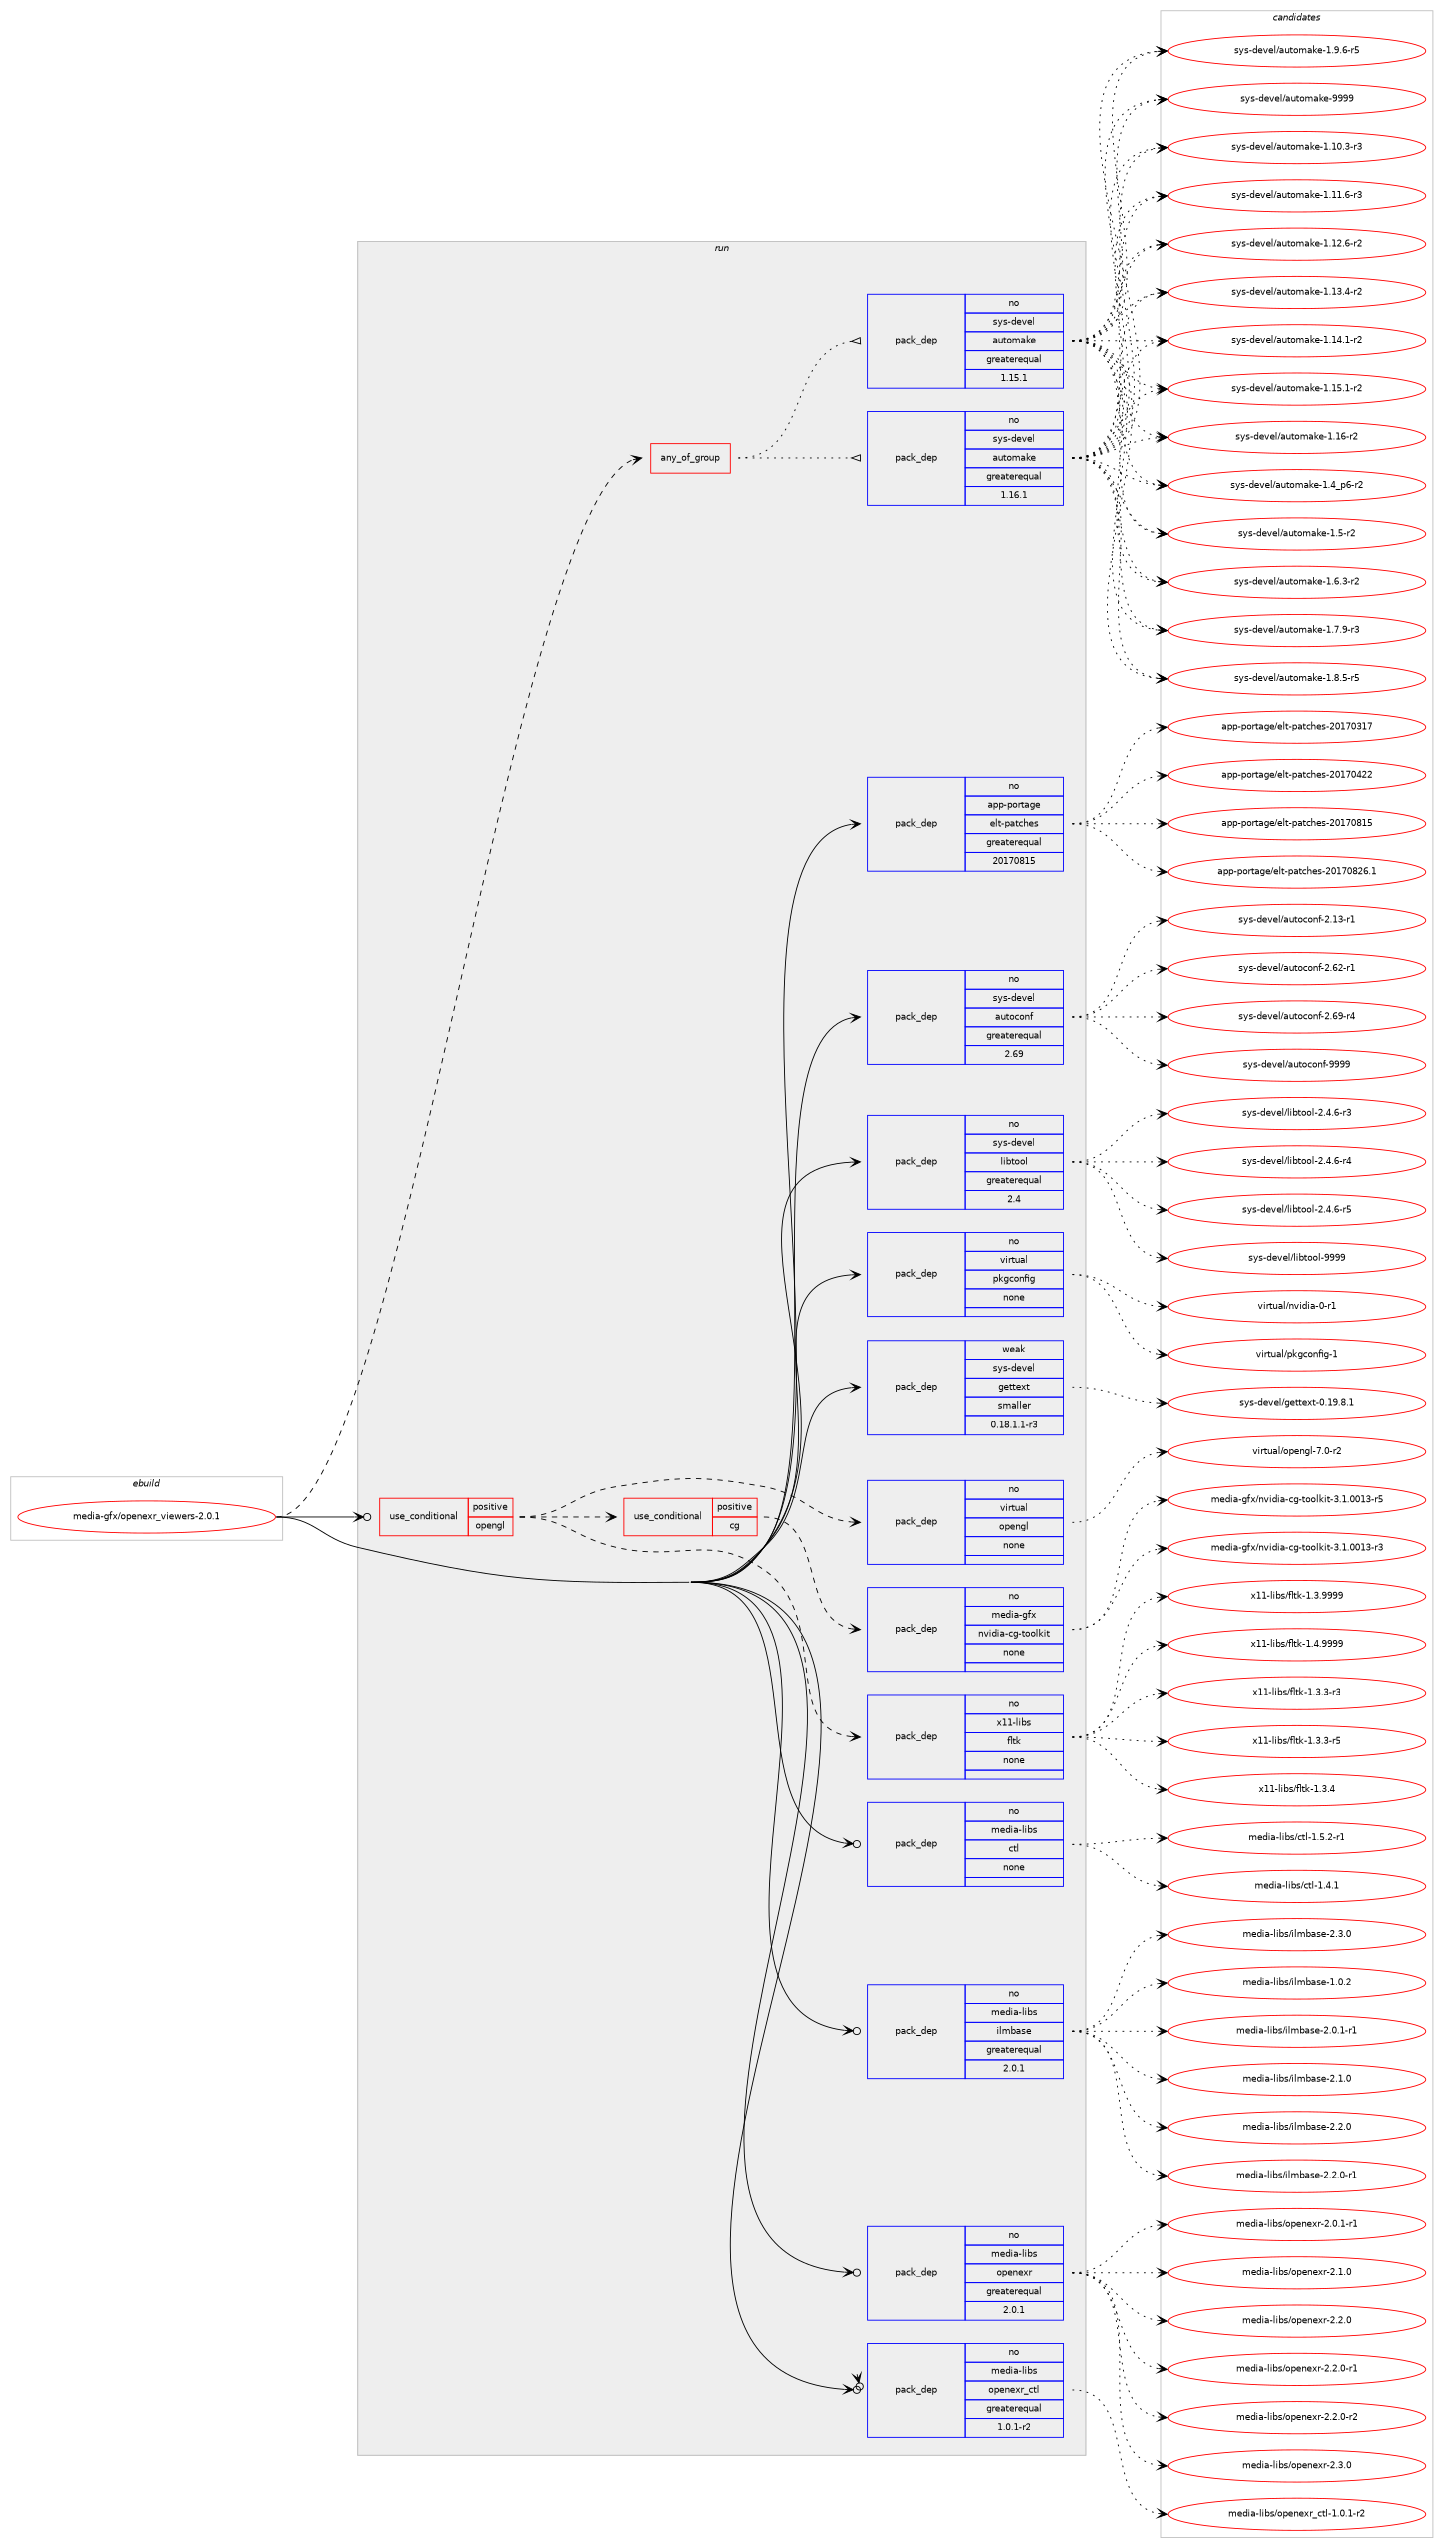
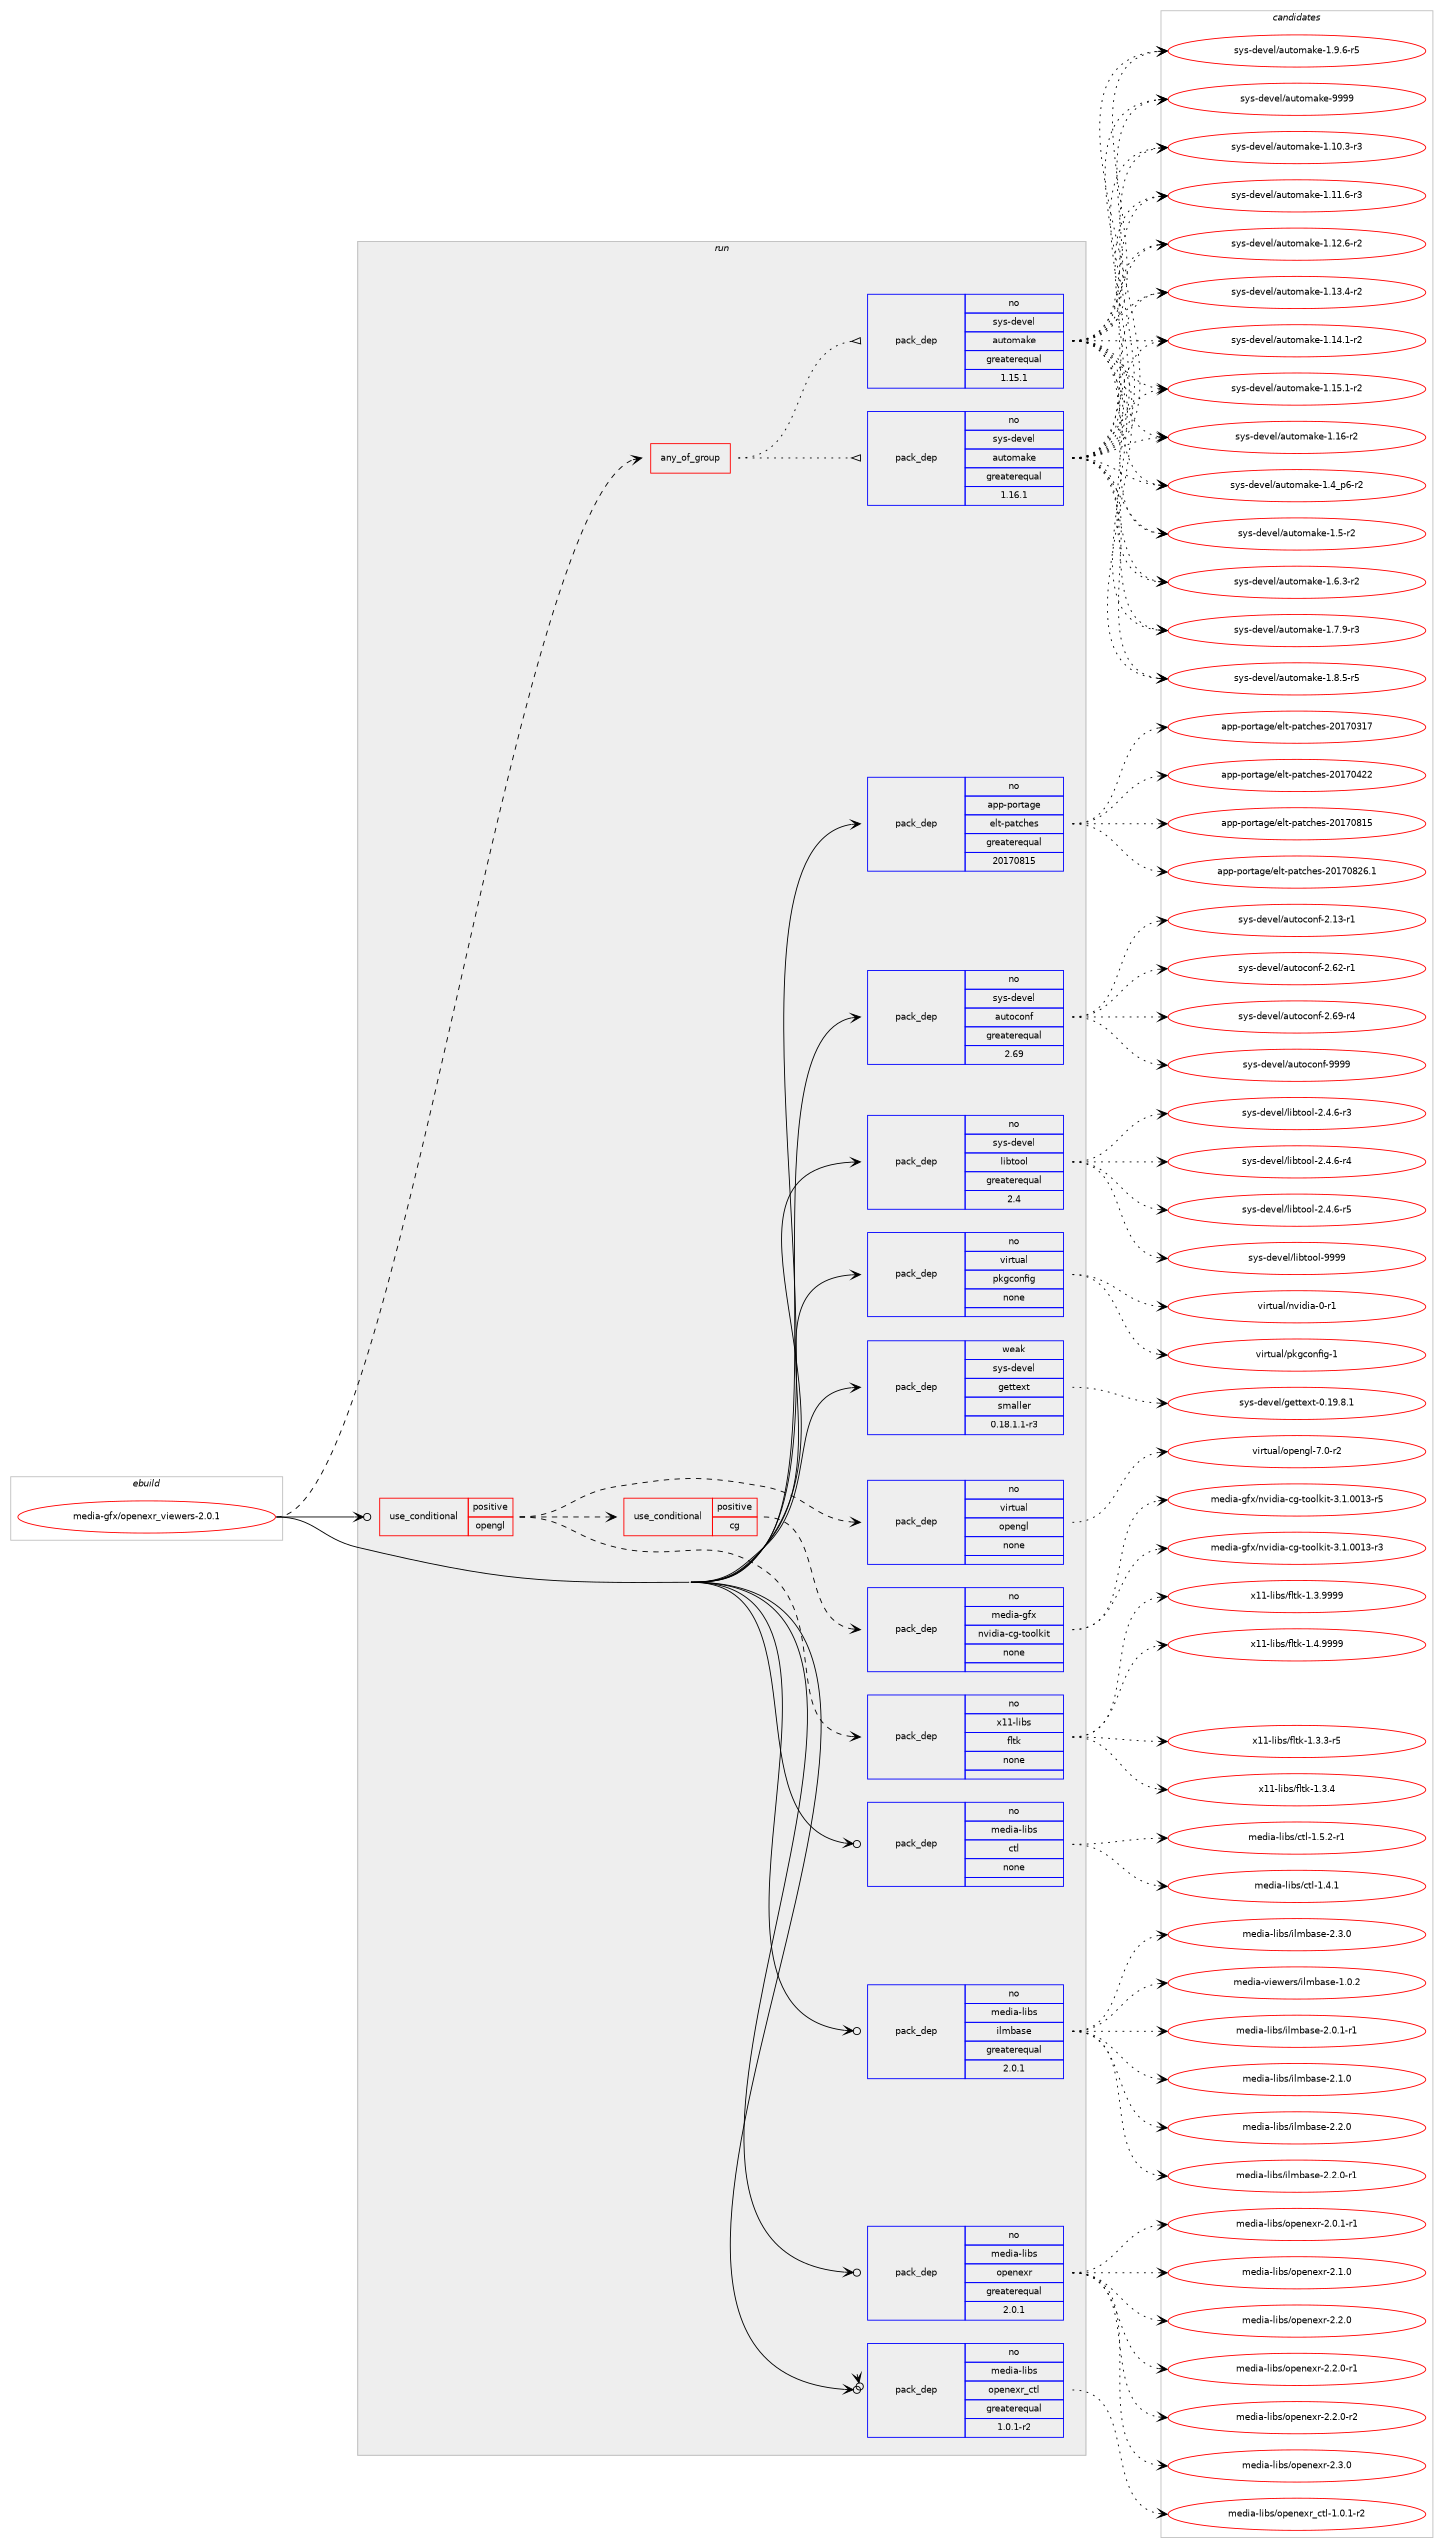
node "x11-libs/fltk-1.3.3-r3": removed
node "media-libs/ilmbase-1.0.2": label "media-libs/ilmbase-1.0.2" -> "media-viewers/ilmbase-1.0.2"
